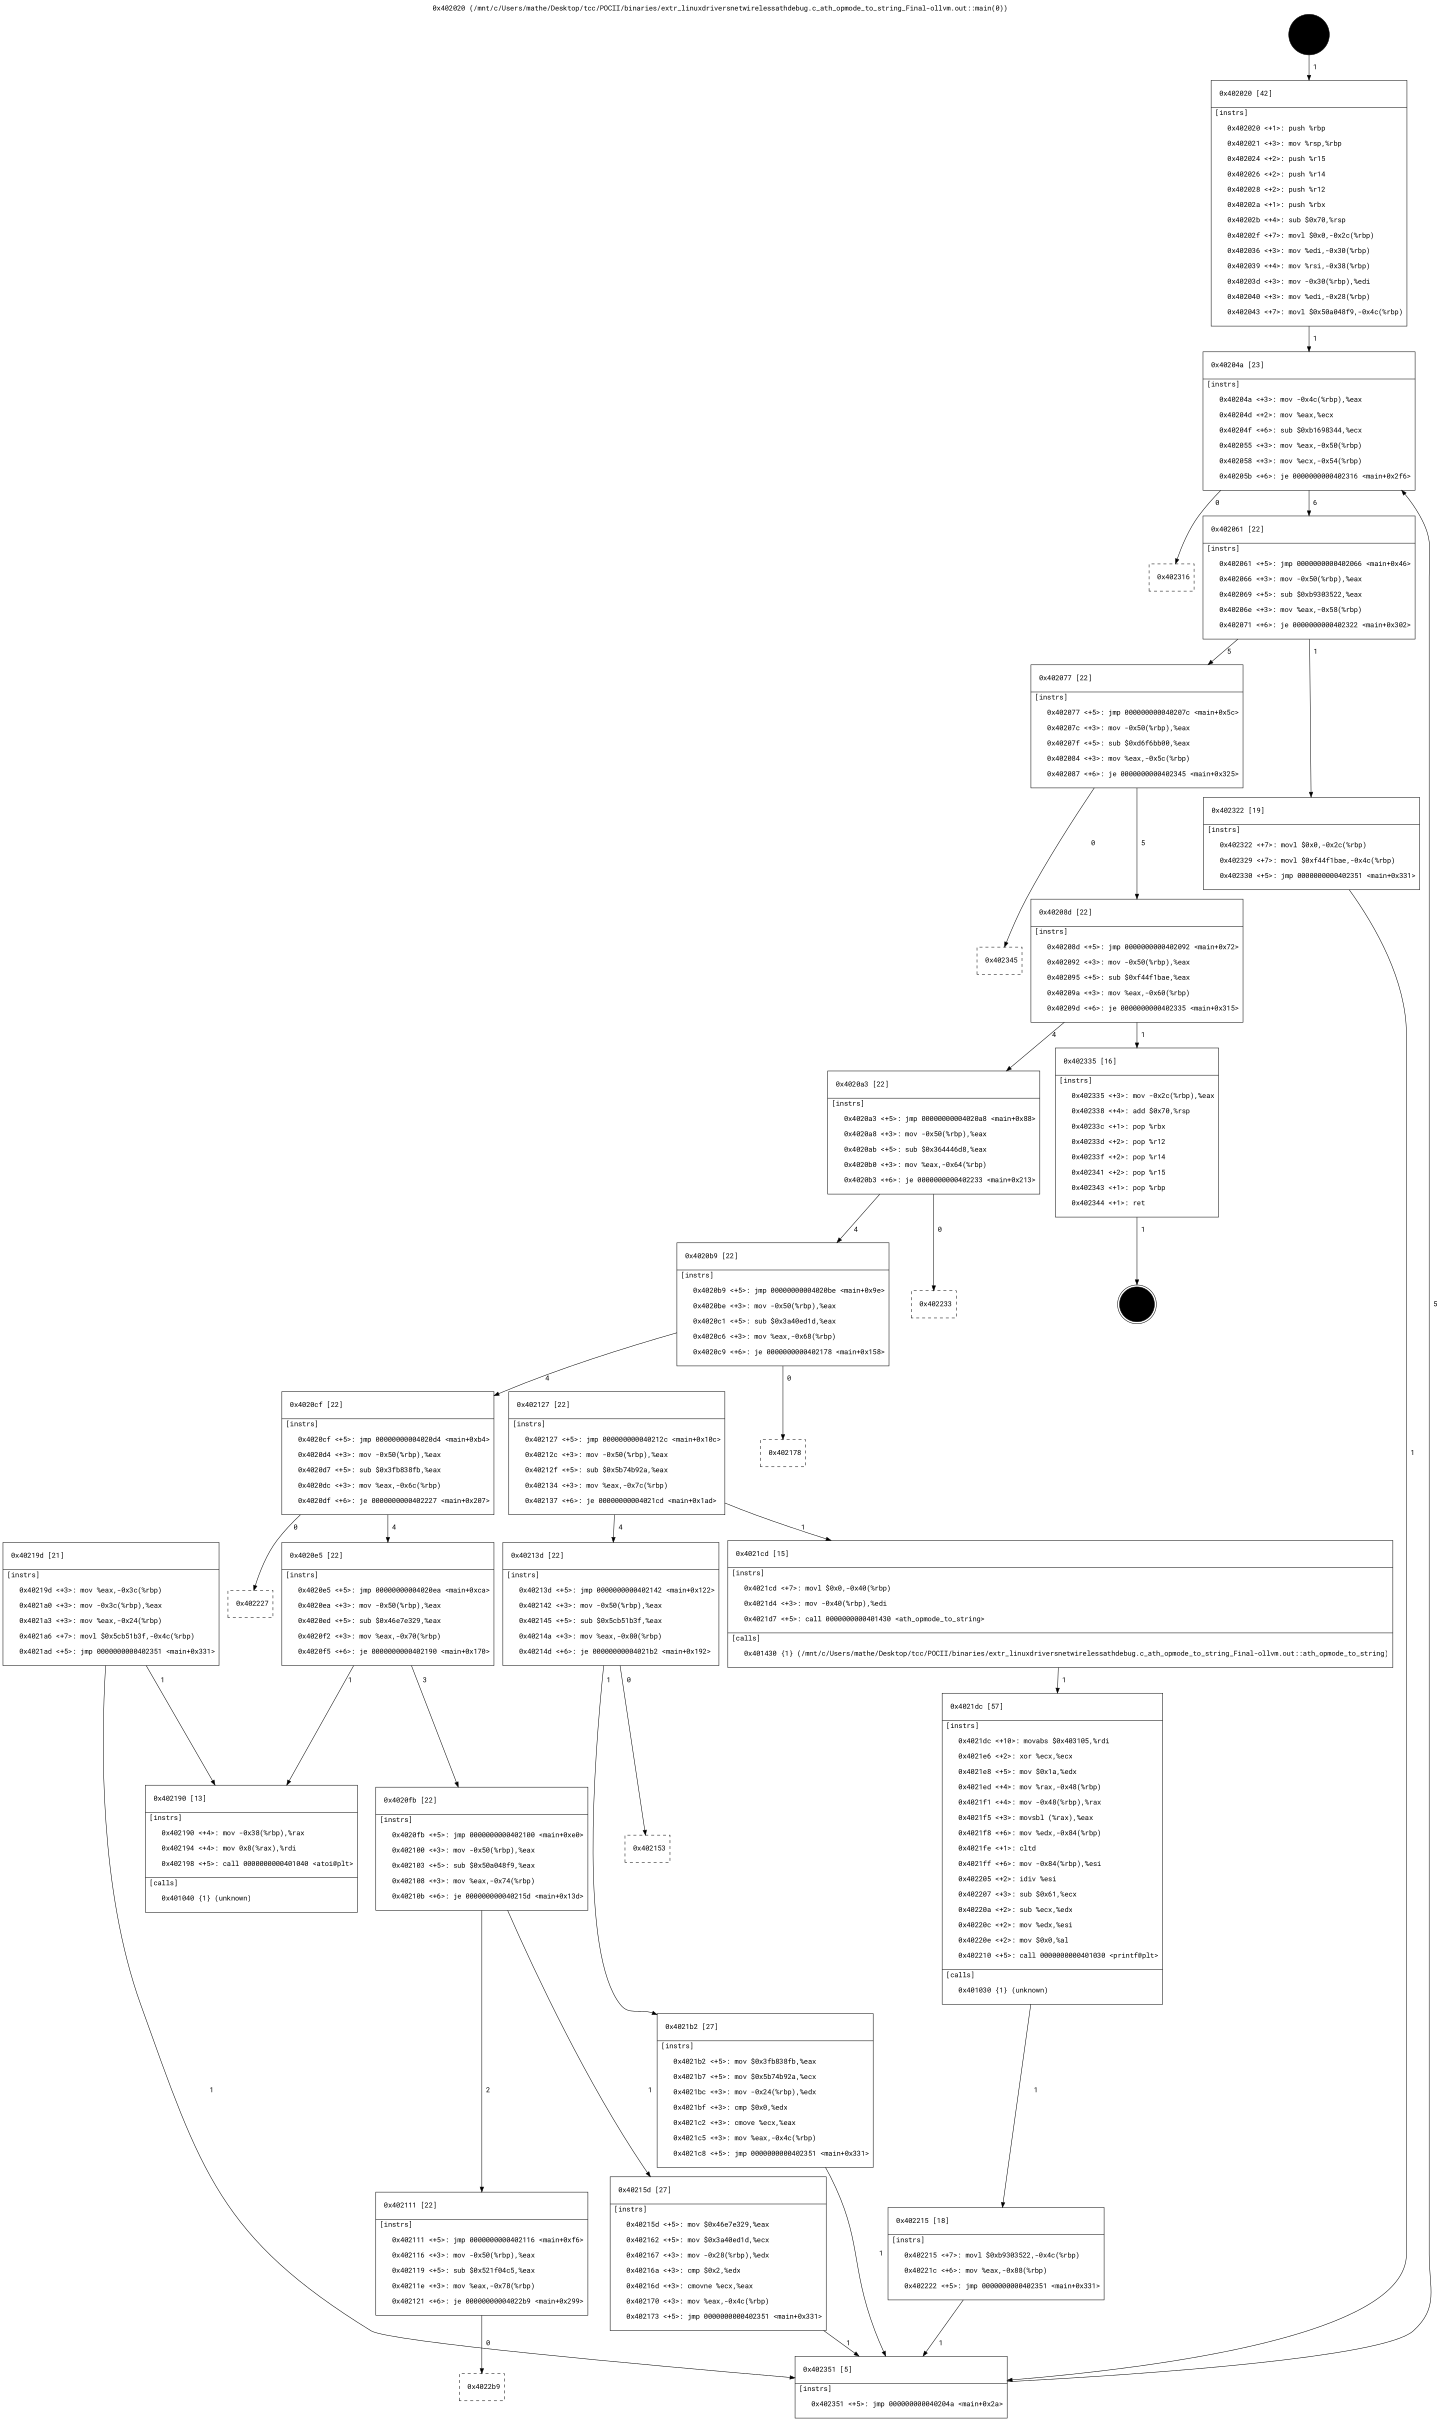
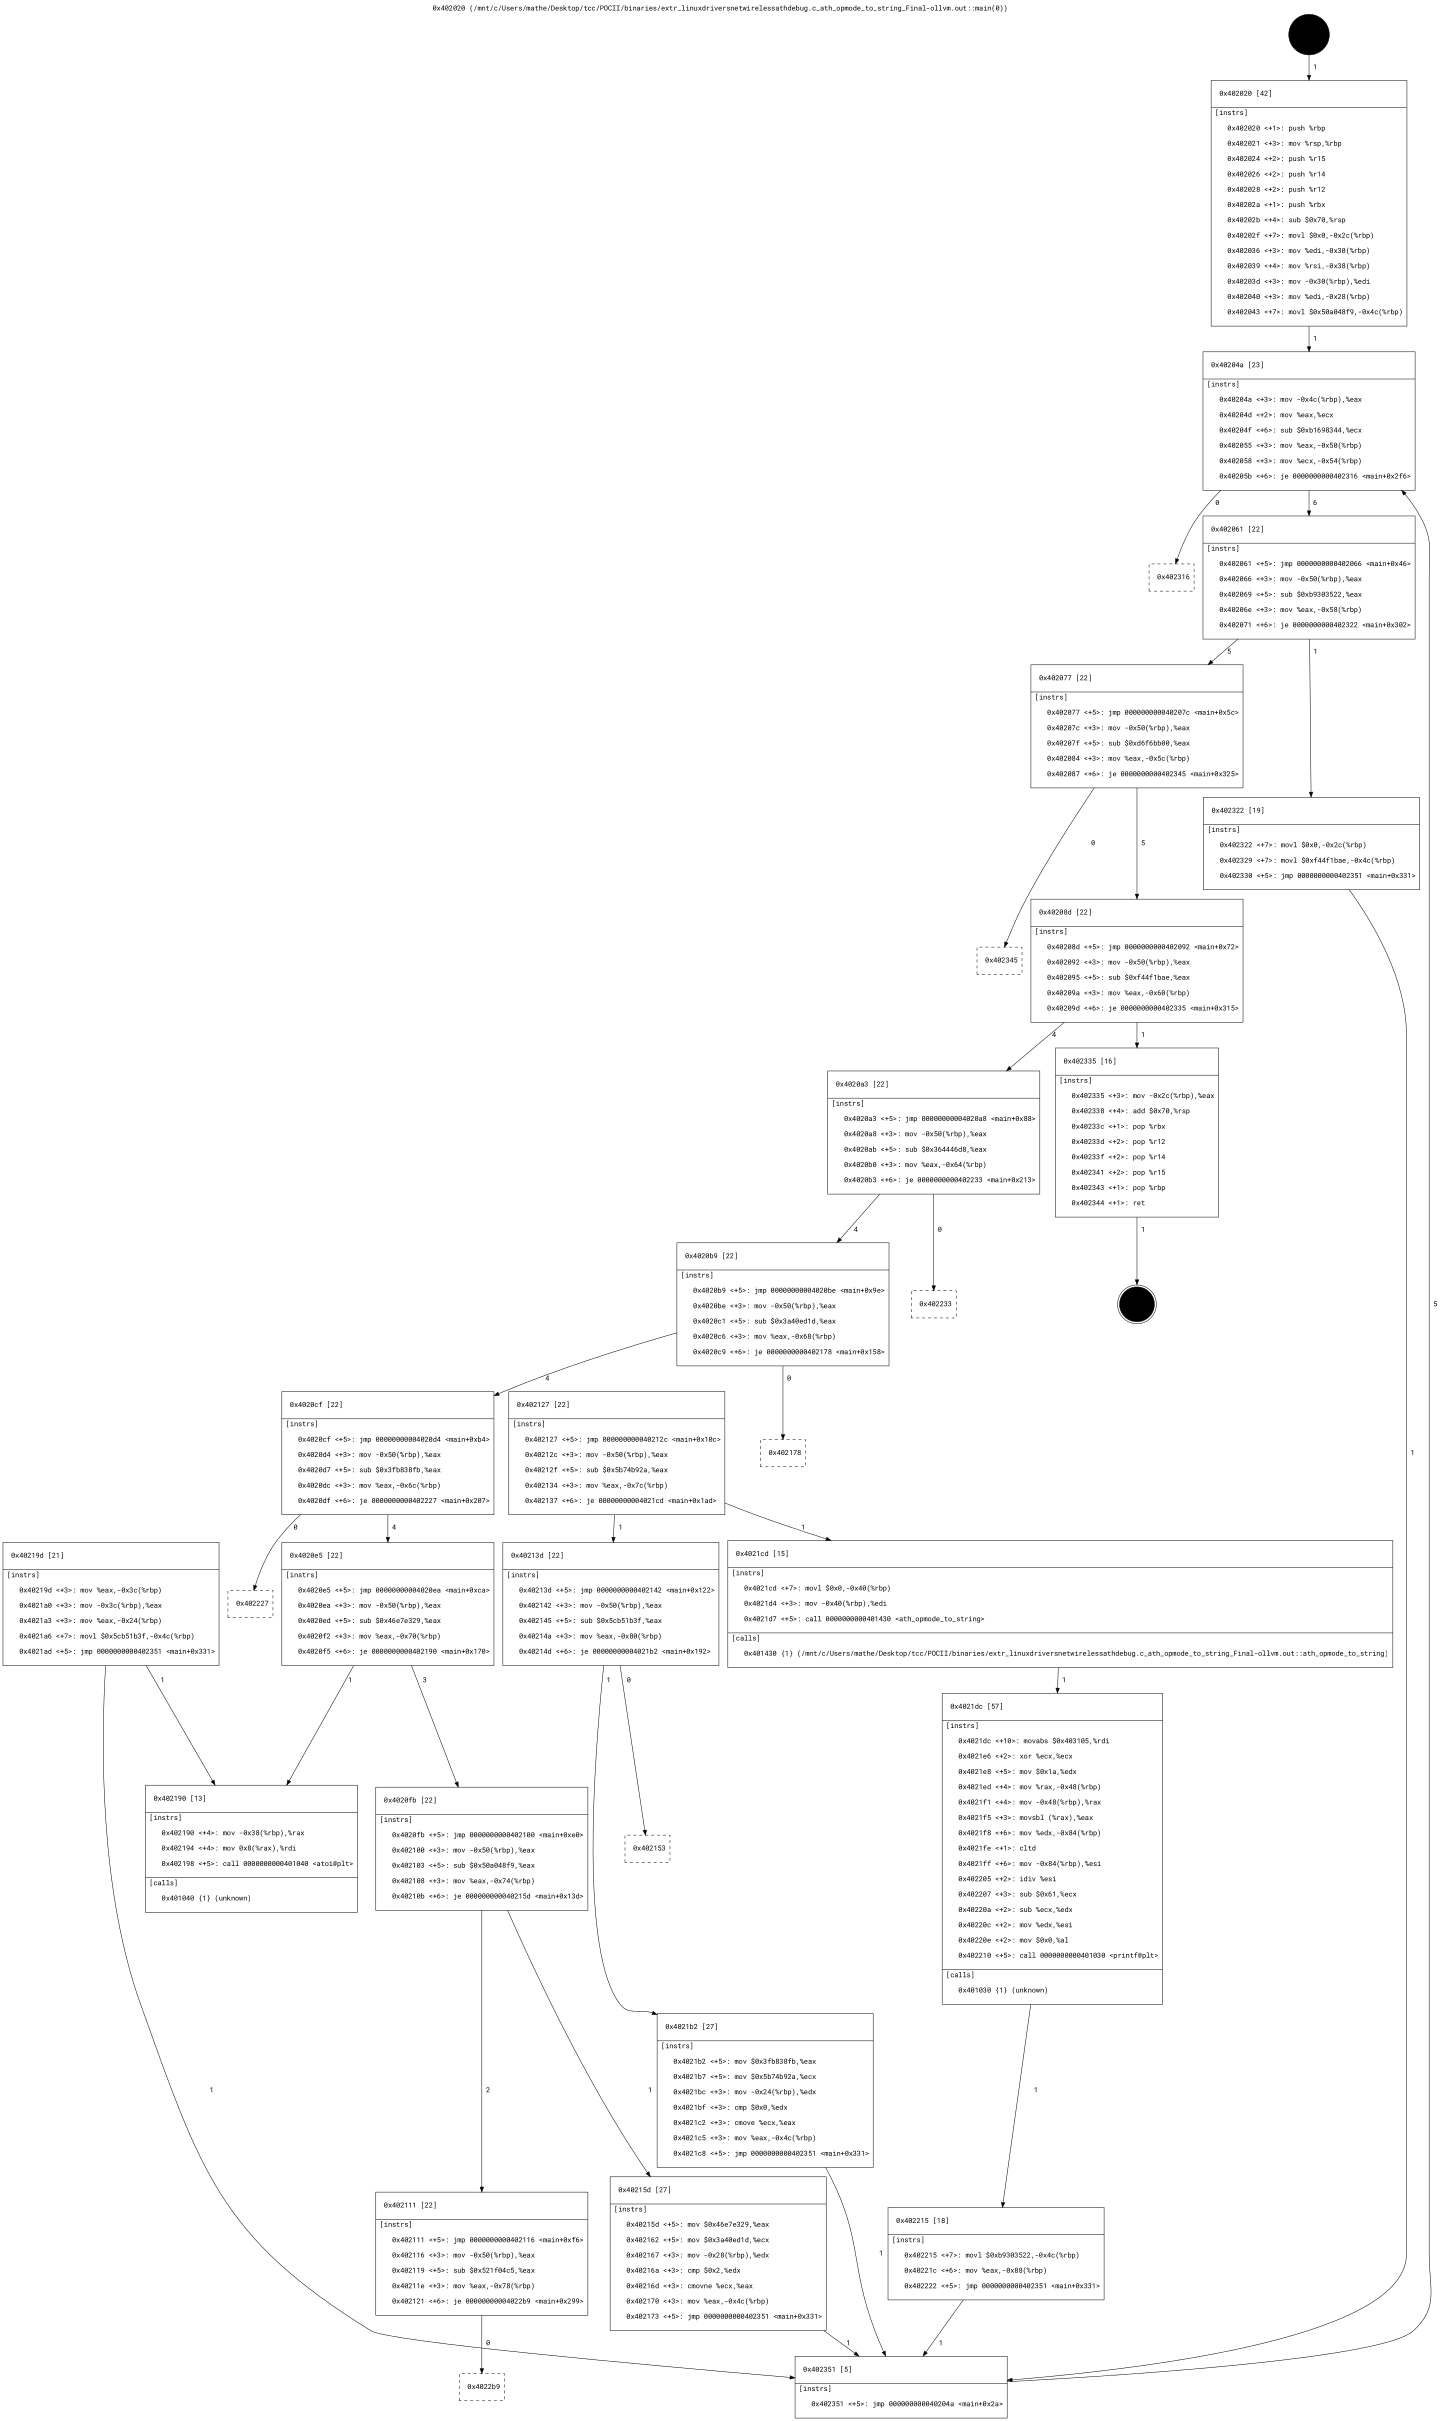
edge "0x402127 [22]" -> "0x40213d [22]": label " 4" -> " 1"
